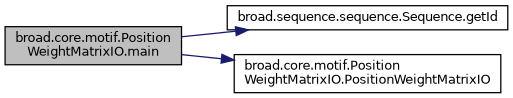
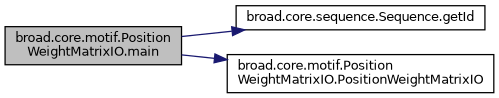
node "broad.sequence.sequence.Sequence.getId": label "broad.sequence.sequence.Sequence.getId" -> "broad.core.sequence.Sequence.getId"
